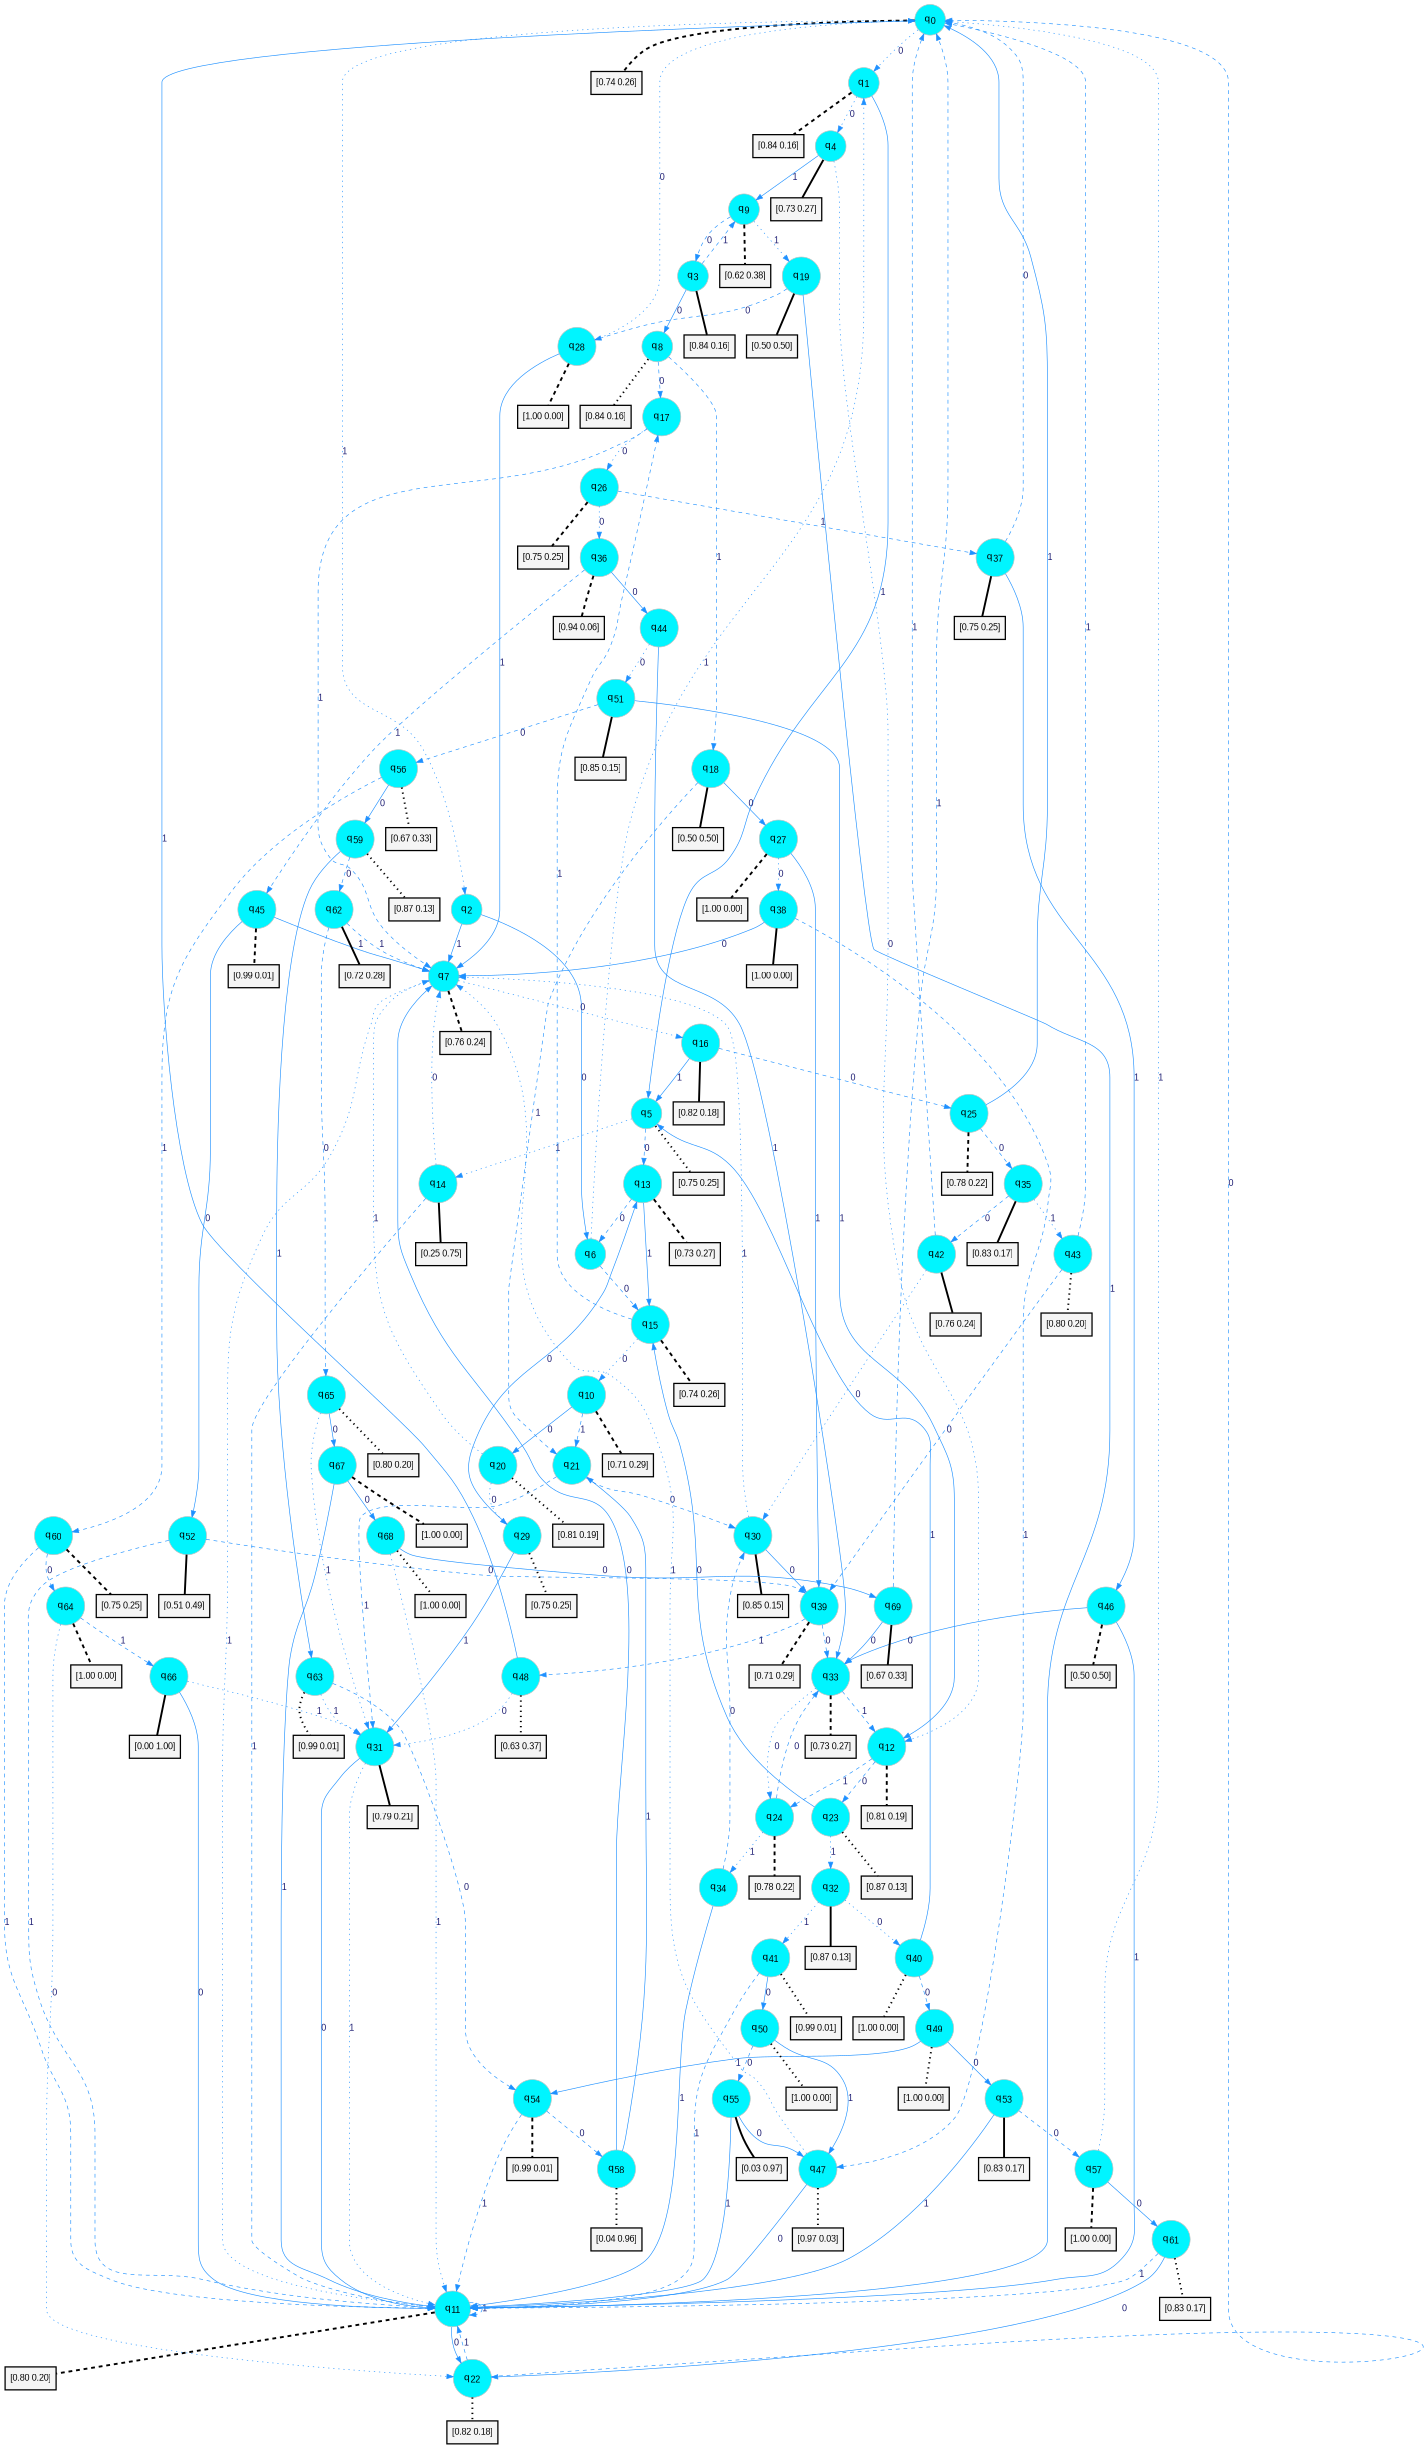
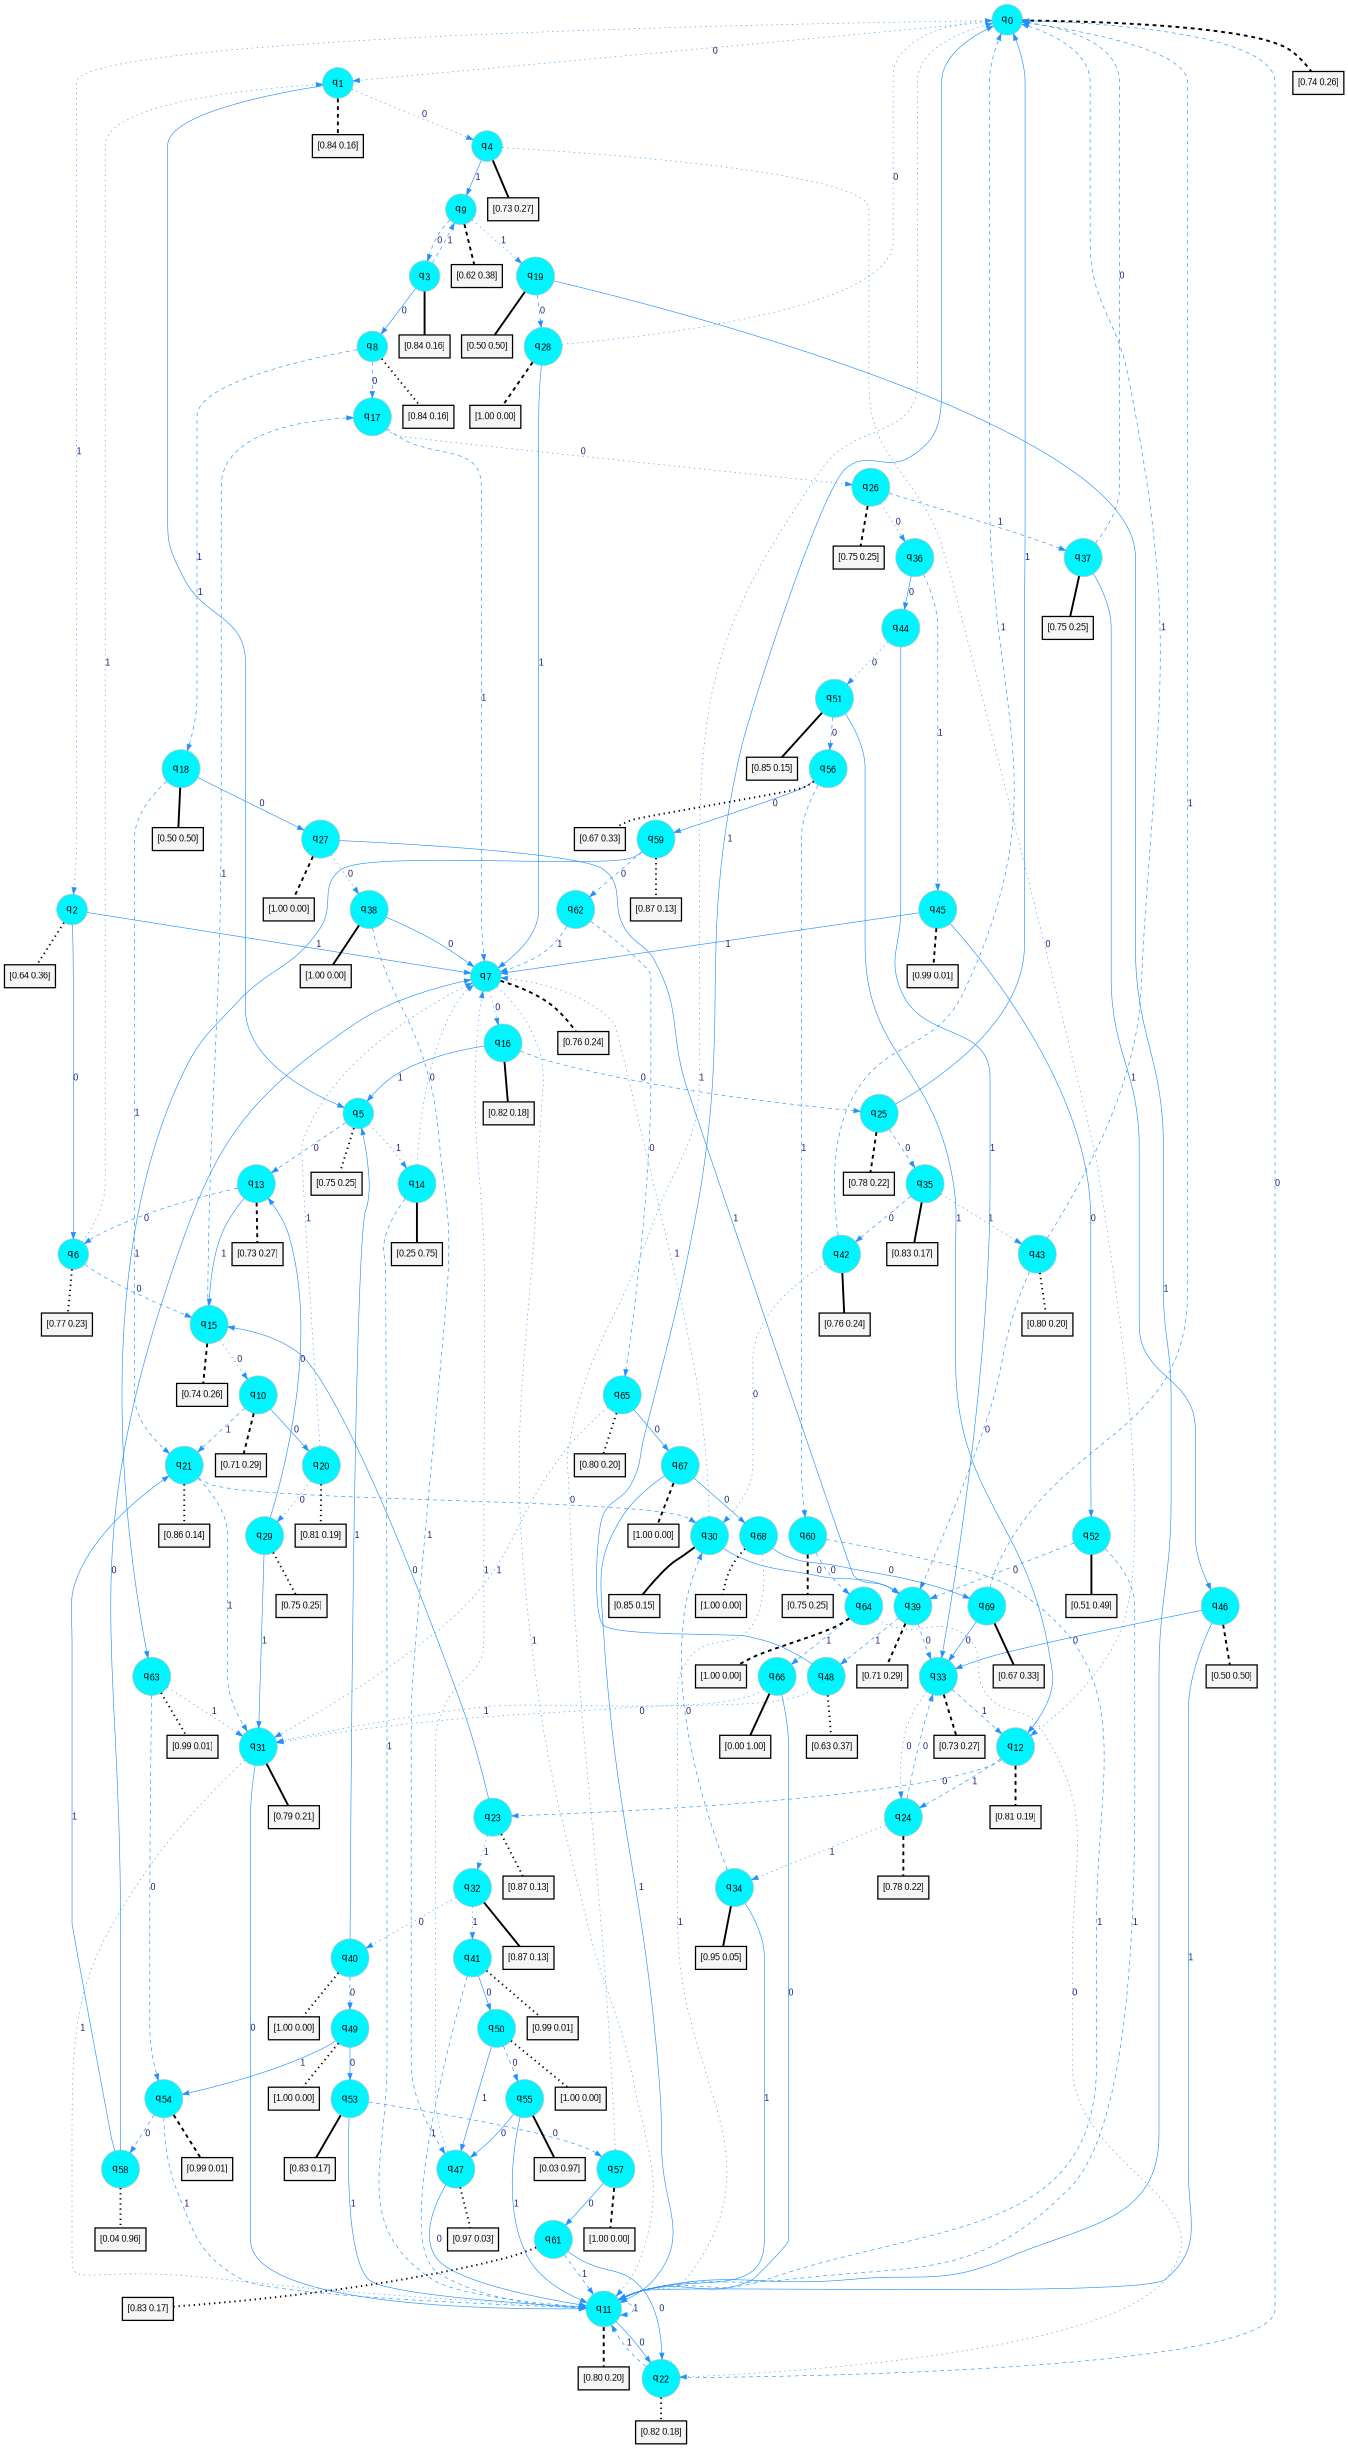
node "[0.94 0.06]": removed
node "[0.64 0.36]": added
node "[0.72 0.28]": removed
node "[0.77 0.23]": added
node "[0.86 0.14]": added
node "[0.95 0.05]": added
